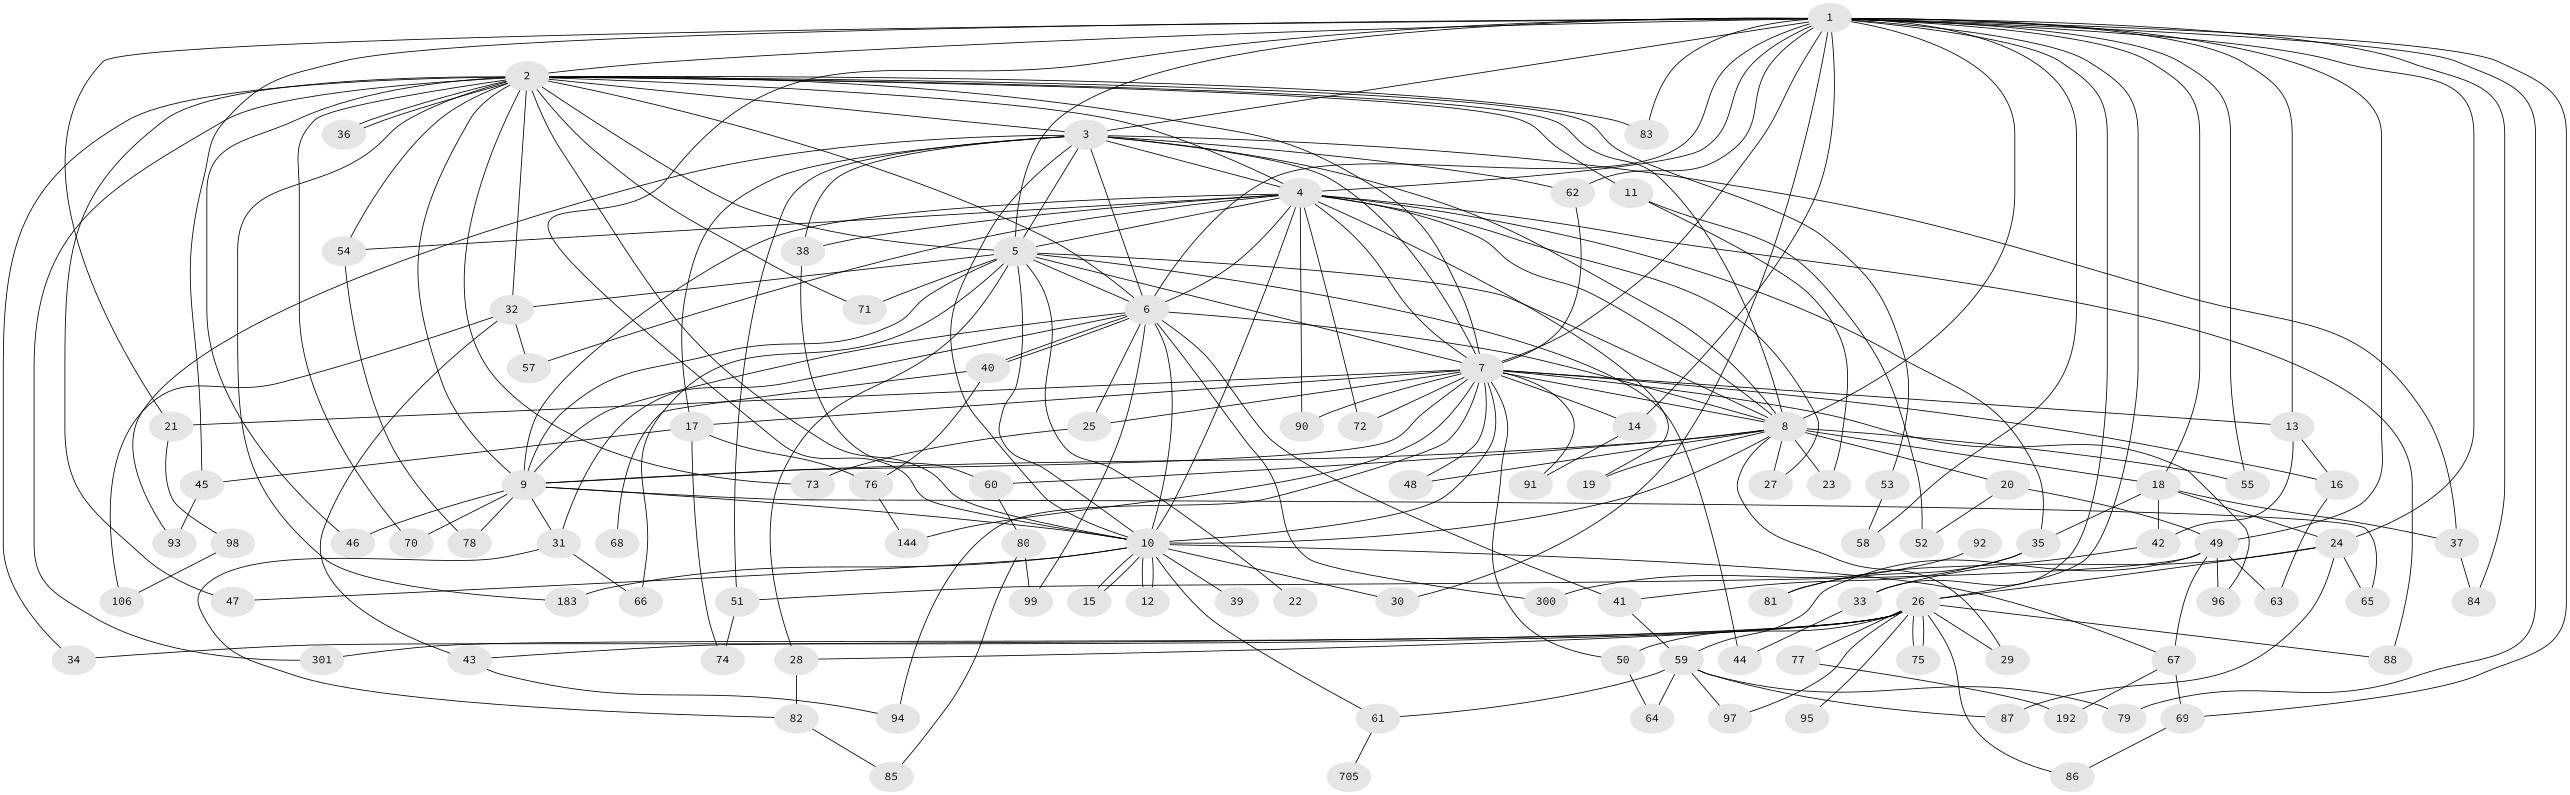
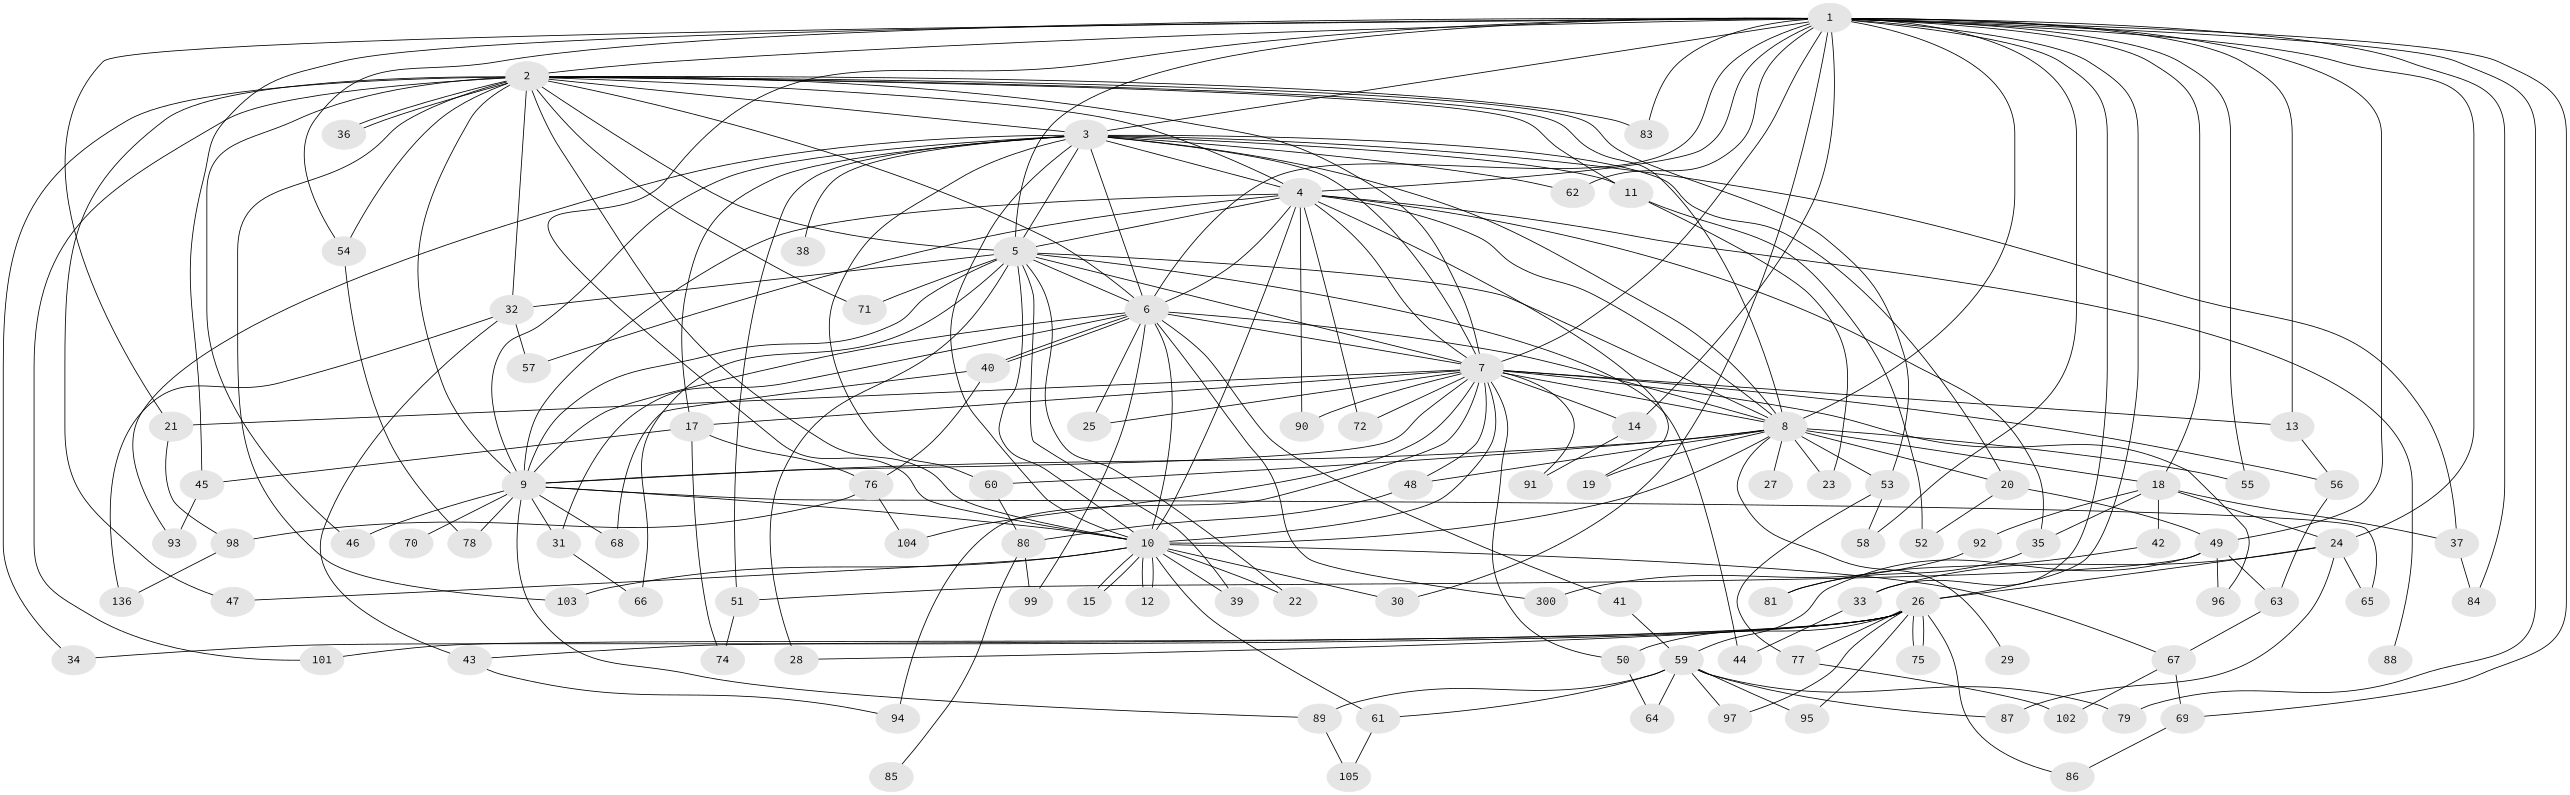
edge "3" -- "20": added
edge "3" -- "11": added
edge "3" -- "9": added
edge "4" -- "38": removed
edge "4" -- "54": now "1" -- "54"
edge "2" -- "70": removed
edge "4" -- "27": removed
edge "62" -- "7": now "6" -- "7"
edge "38" -- "60": now "3" -- "60"
edge "5" -- "39": added
edge "8" -- "53": added
node "73": removed
node "16": label "16" -> "56"
edge "13" -- "42": removed
edge "18" -- "92": added
edge "9" -- "68": added
edge "48" -- "80": added
edge "76" -- "98": added
node "144": label "144" -> "104"
edge "53" -- "77": added
edge "10" -- "22": added
edge "35" -- "41": removed
edge "49" -- "67": now "63" -- "67"
node "106": label "106" -> "136"
node "183": label "183" -> "103"
edge "26" -- "29": removed
edge "26" -- "88": removed
node "301": label "301" -> "101"
edge "59" -- "95": added
node "82": removed
node "89": added
node "192": label "192" -> "102"
node "705": label "705" -> "105"
